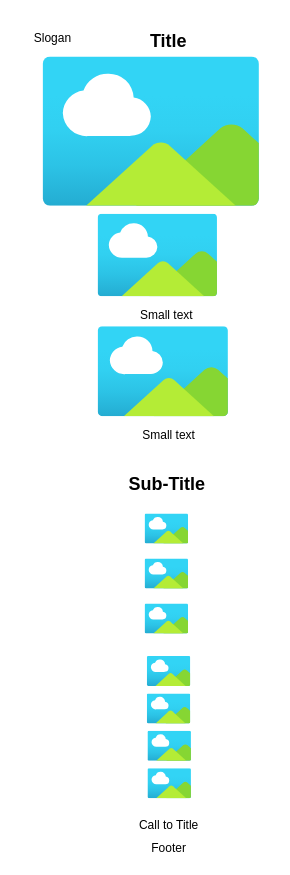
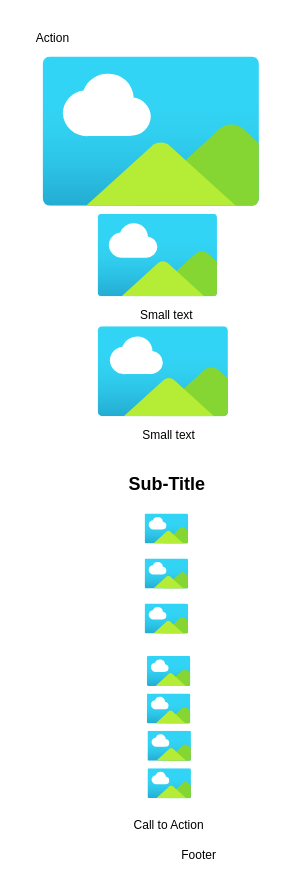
node "Slogan": label "Slogan" -> "Action"
node "Title": removed
node "Call to Title": label "Call to Title" -> "Call to Action"
node "Footer": moved (169, 848) -> (199, 855)
